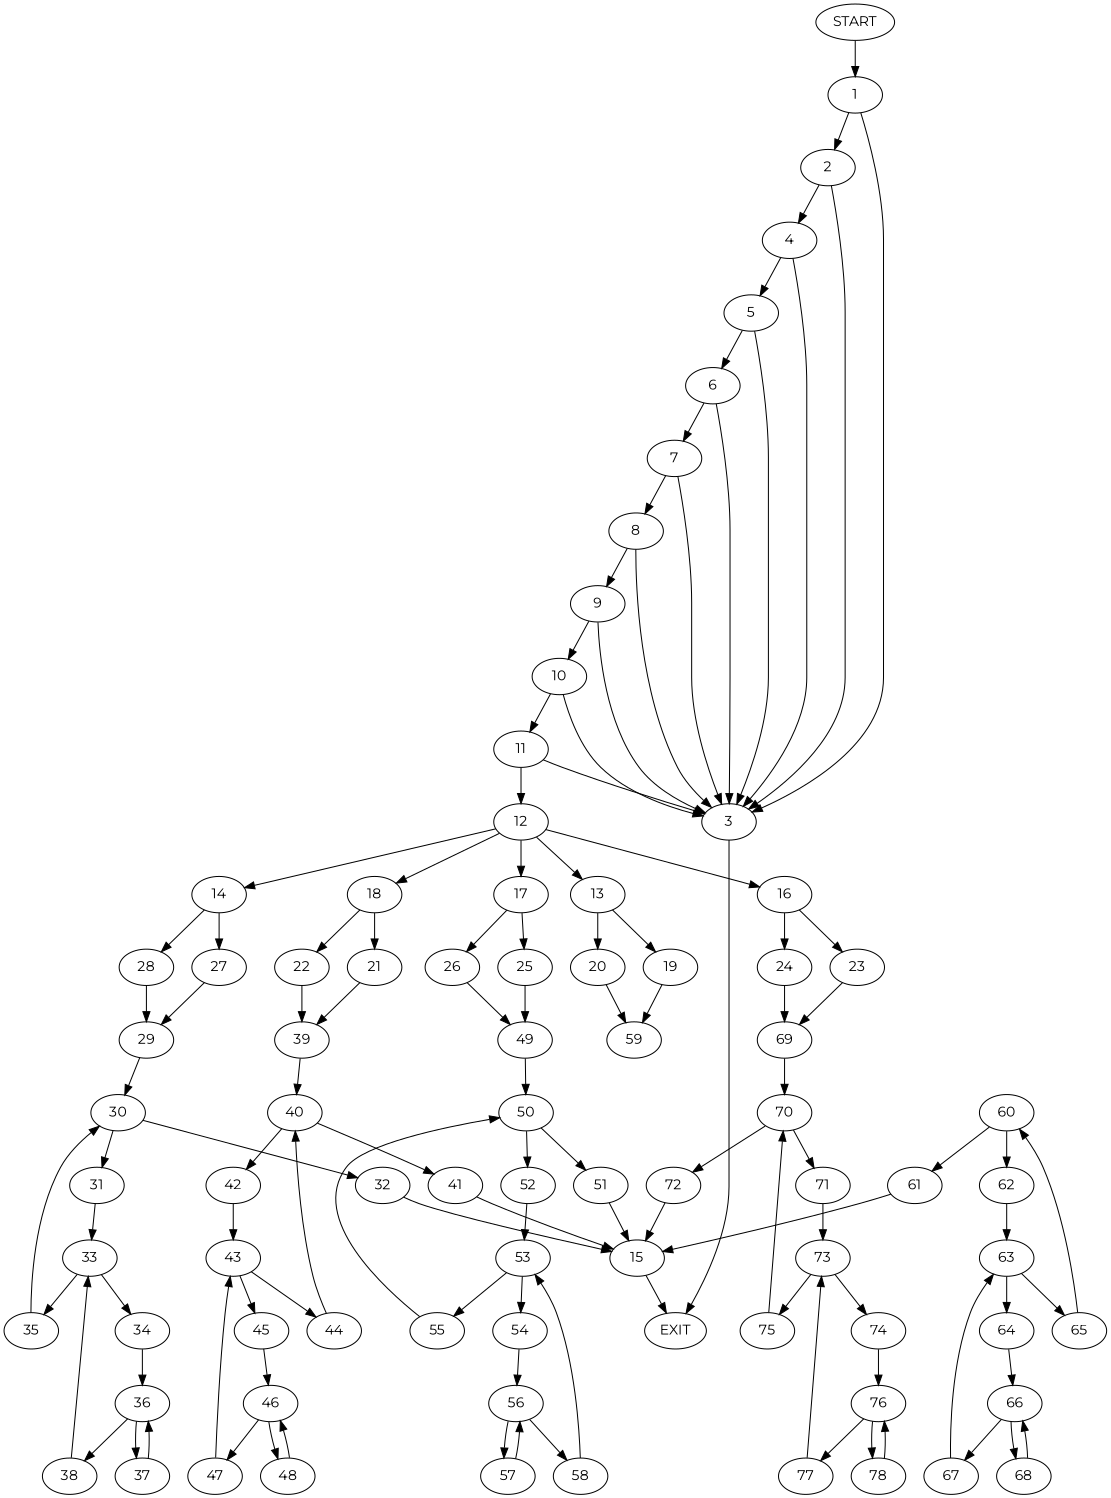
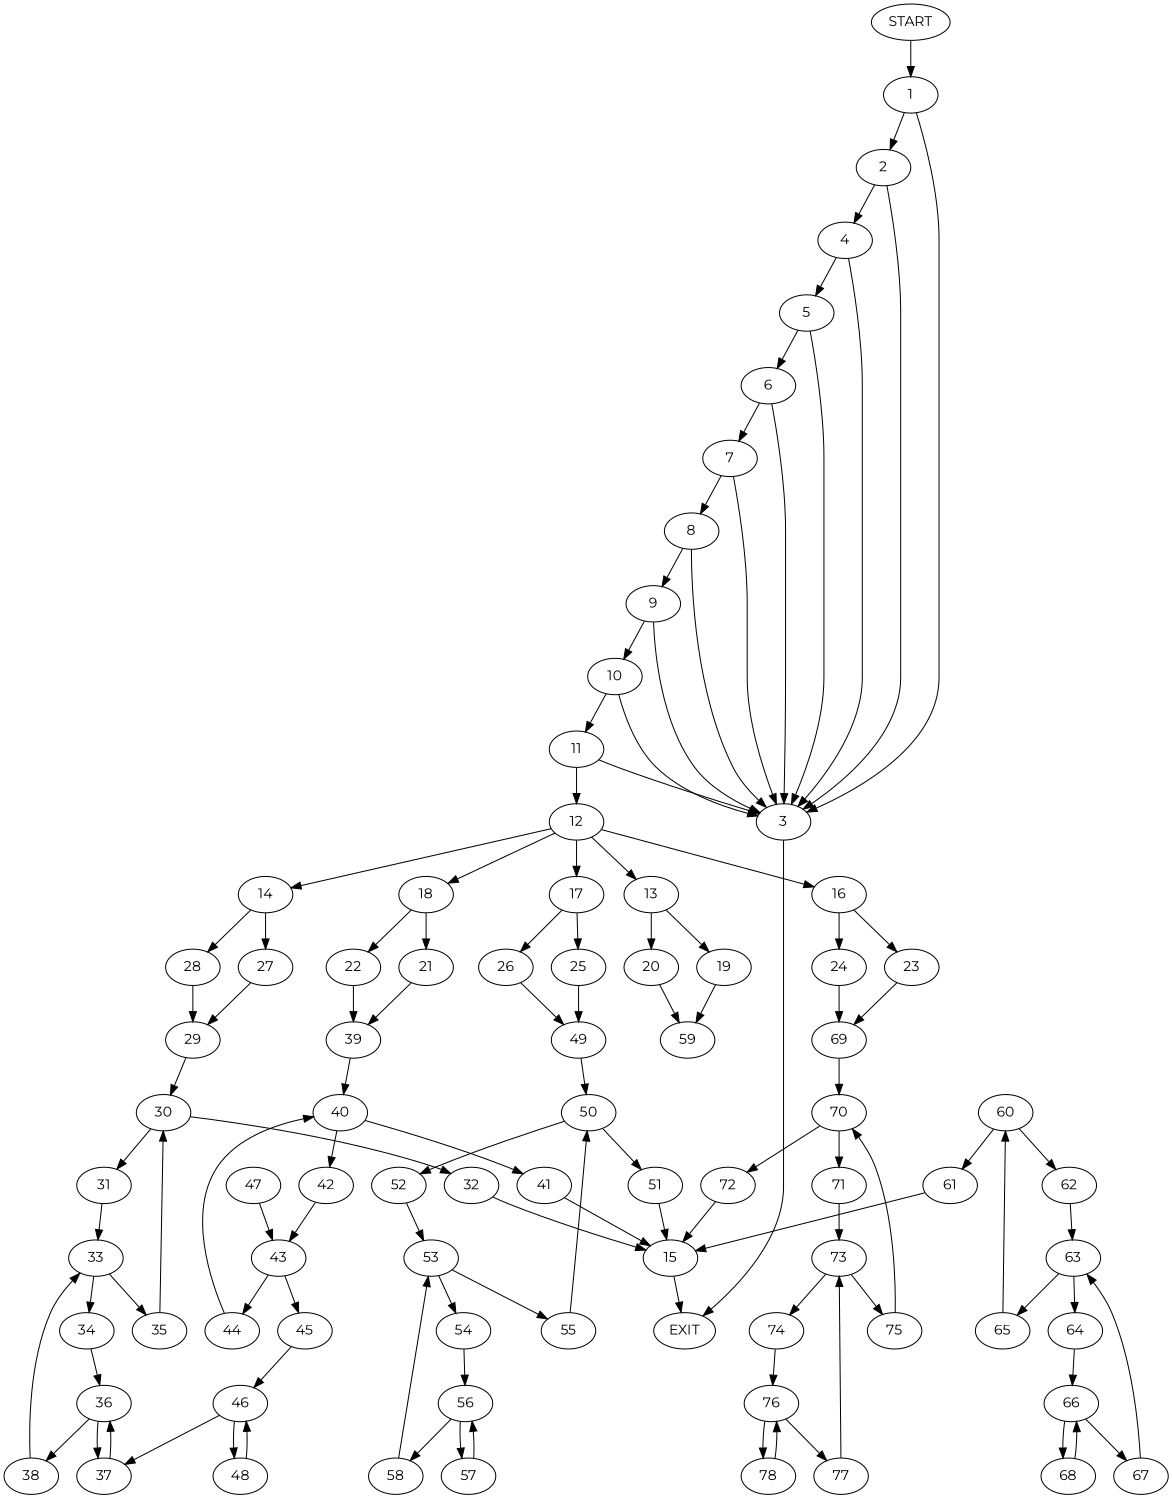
edge "46" -> "47": now "46" -> "37"
